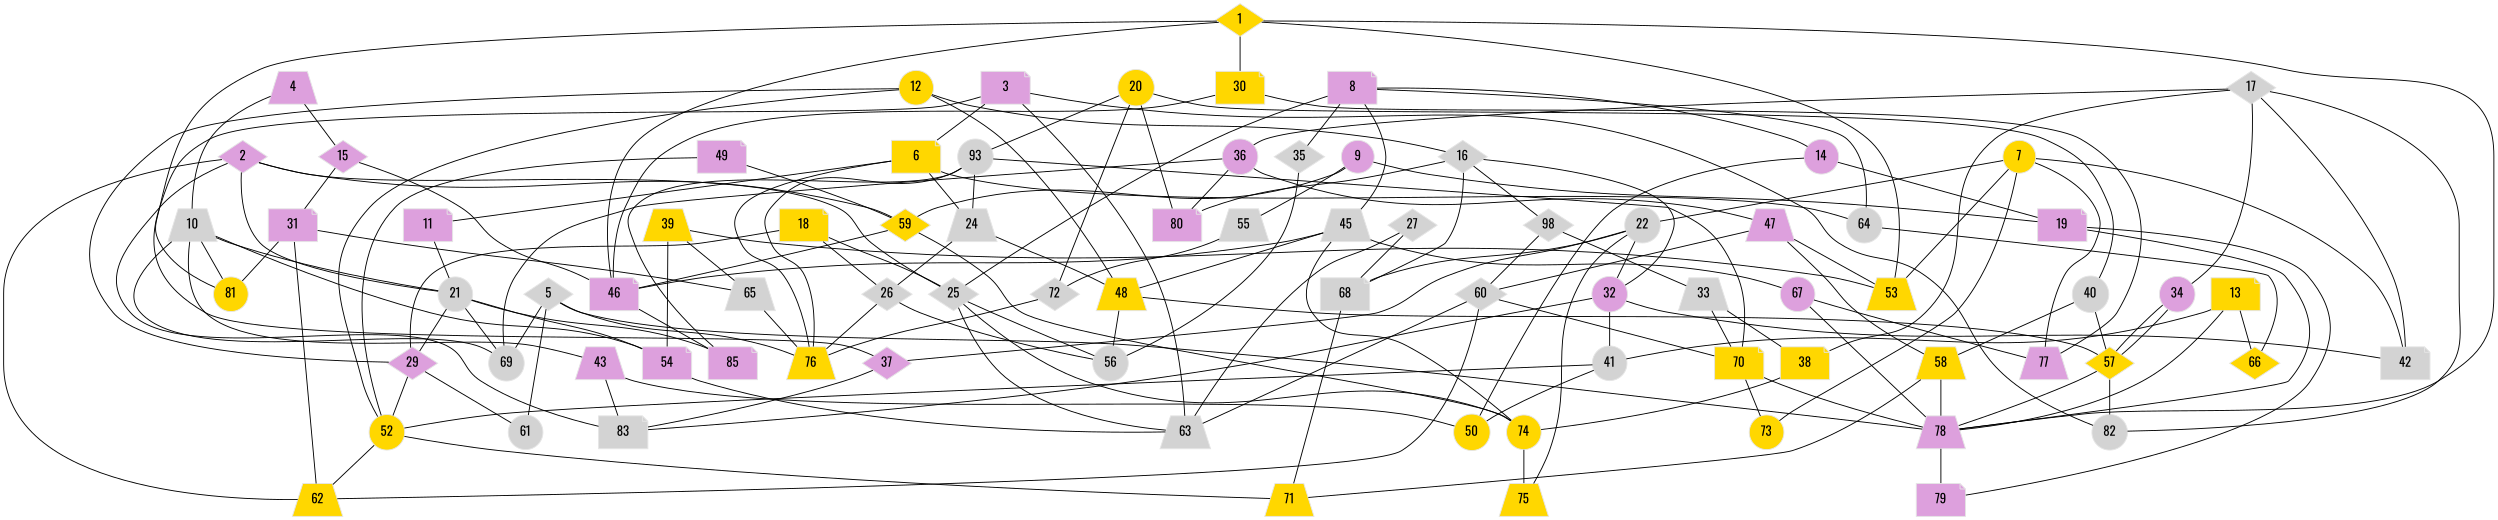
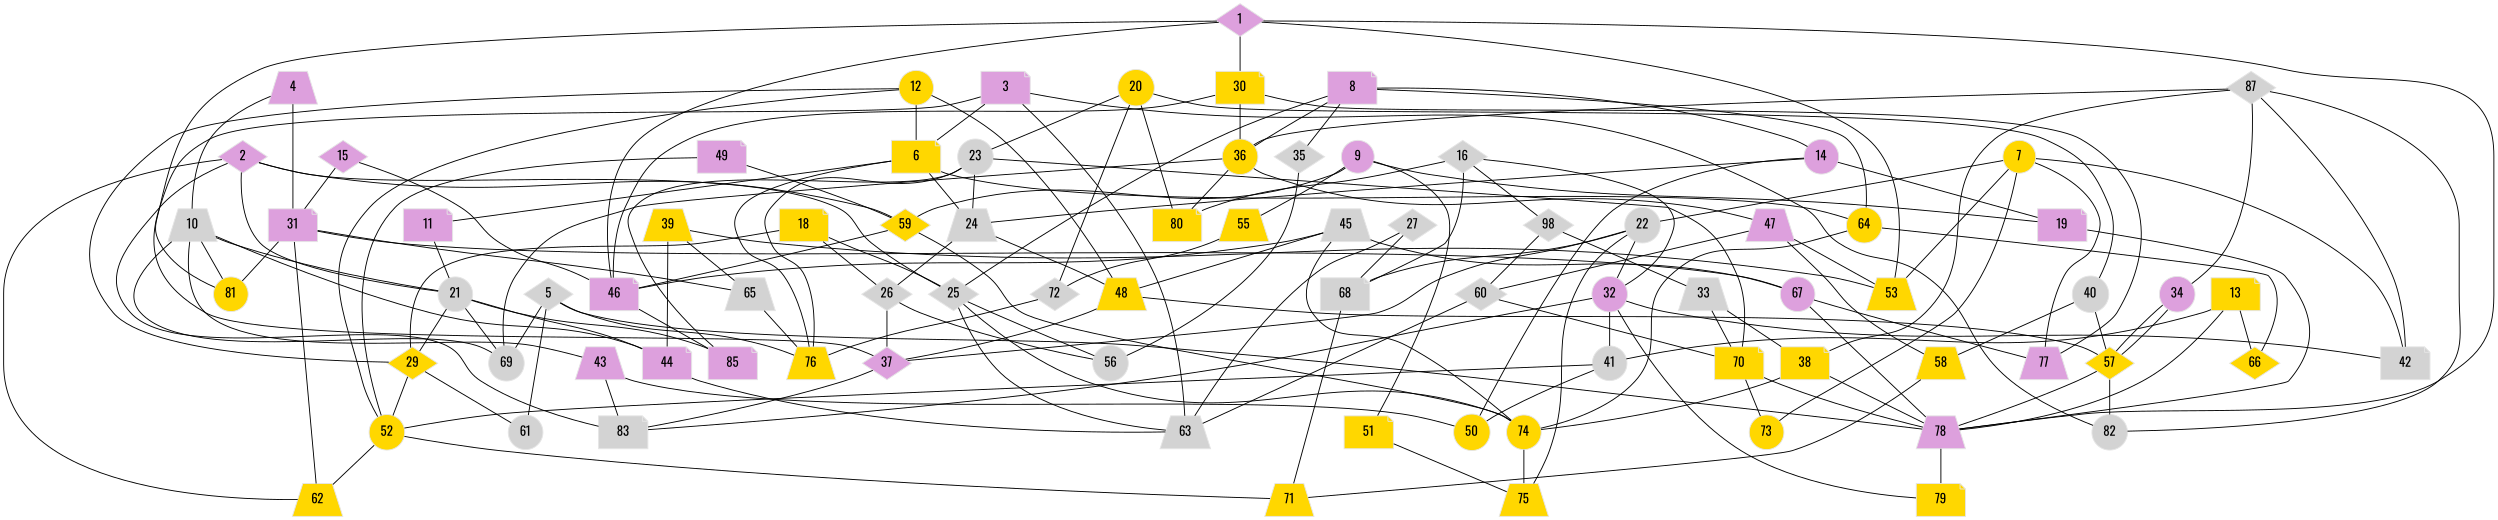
node "1": fillcolor gold -> plum
node "17": label "17" -> "87"
edge "30" -- "36": added
edge "12" -- "16": now "12" -- "6"
edge "4" -- "15": now "4" -- "31"
node "93": label "93" -> "23"
node "36": fillcolor plum -> gold
edge "8" -- "45": now "8" -- "36"
edge "14" -- "24": added
node "80": fillcolor plum -> gold
node "55": fillcolor lightgrey -> gold
node "64": fillcolor lightgrey -> gold
edge "31" -- "67": added
edge "64" -- "74": added
edge "26" -- "76": now "26" -- "37"
edge "48" -- "56": now "48" -- "37"
node "29": fillcolor plum -> gold
node "54": label "54" -> "44"
edge "19" -- "79": now "32" -- "79"
edge "58" -- "78": now "38" -- "78"
node "51": added
edge "60" -- "62": removed
node "79": fillcolor plum -> gold
